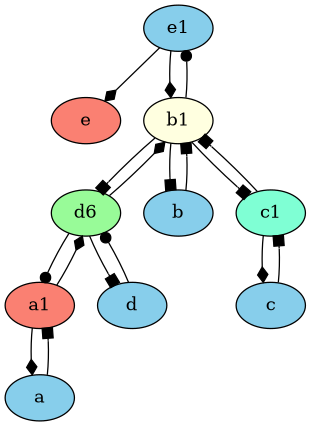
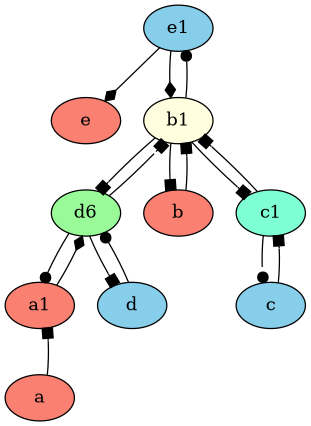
edge "d6" -> "b1": arrowhead diamond -> box
node "b": fillcolor skyblue -> salmon
edge "c1" -> "c": arrowhead diamond -> dot
edge "a1" -> "a": removed
node "a": fillcolor skyblue -> salmon
